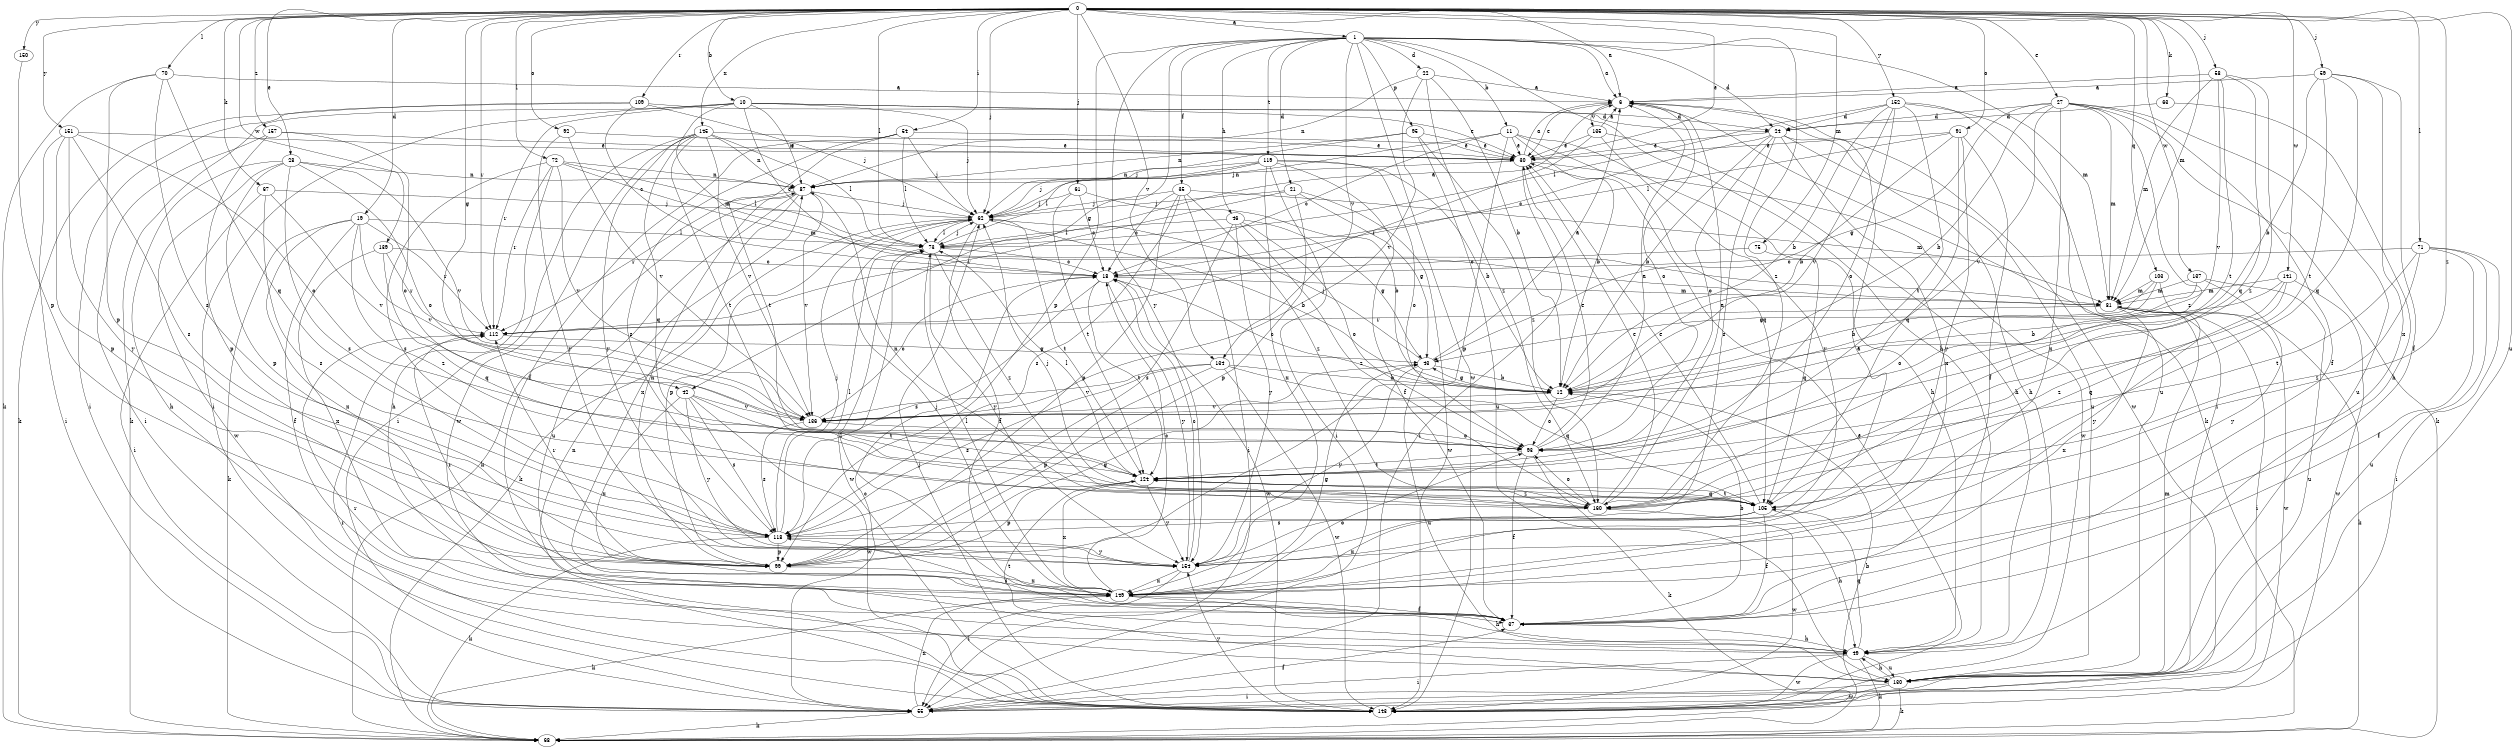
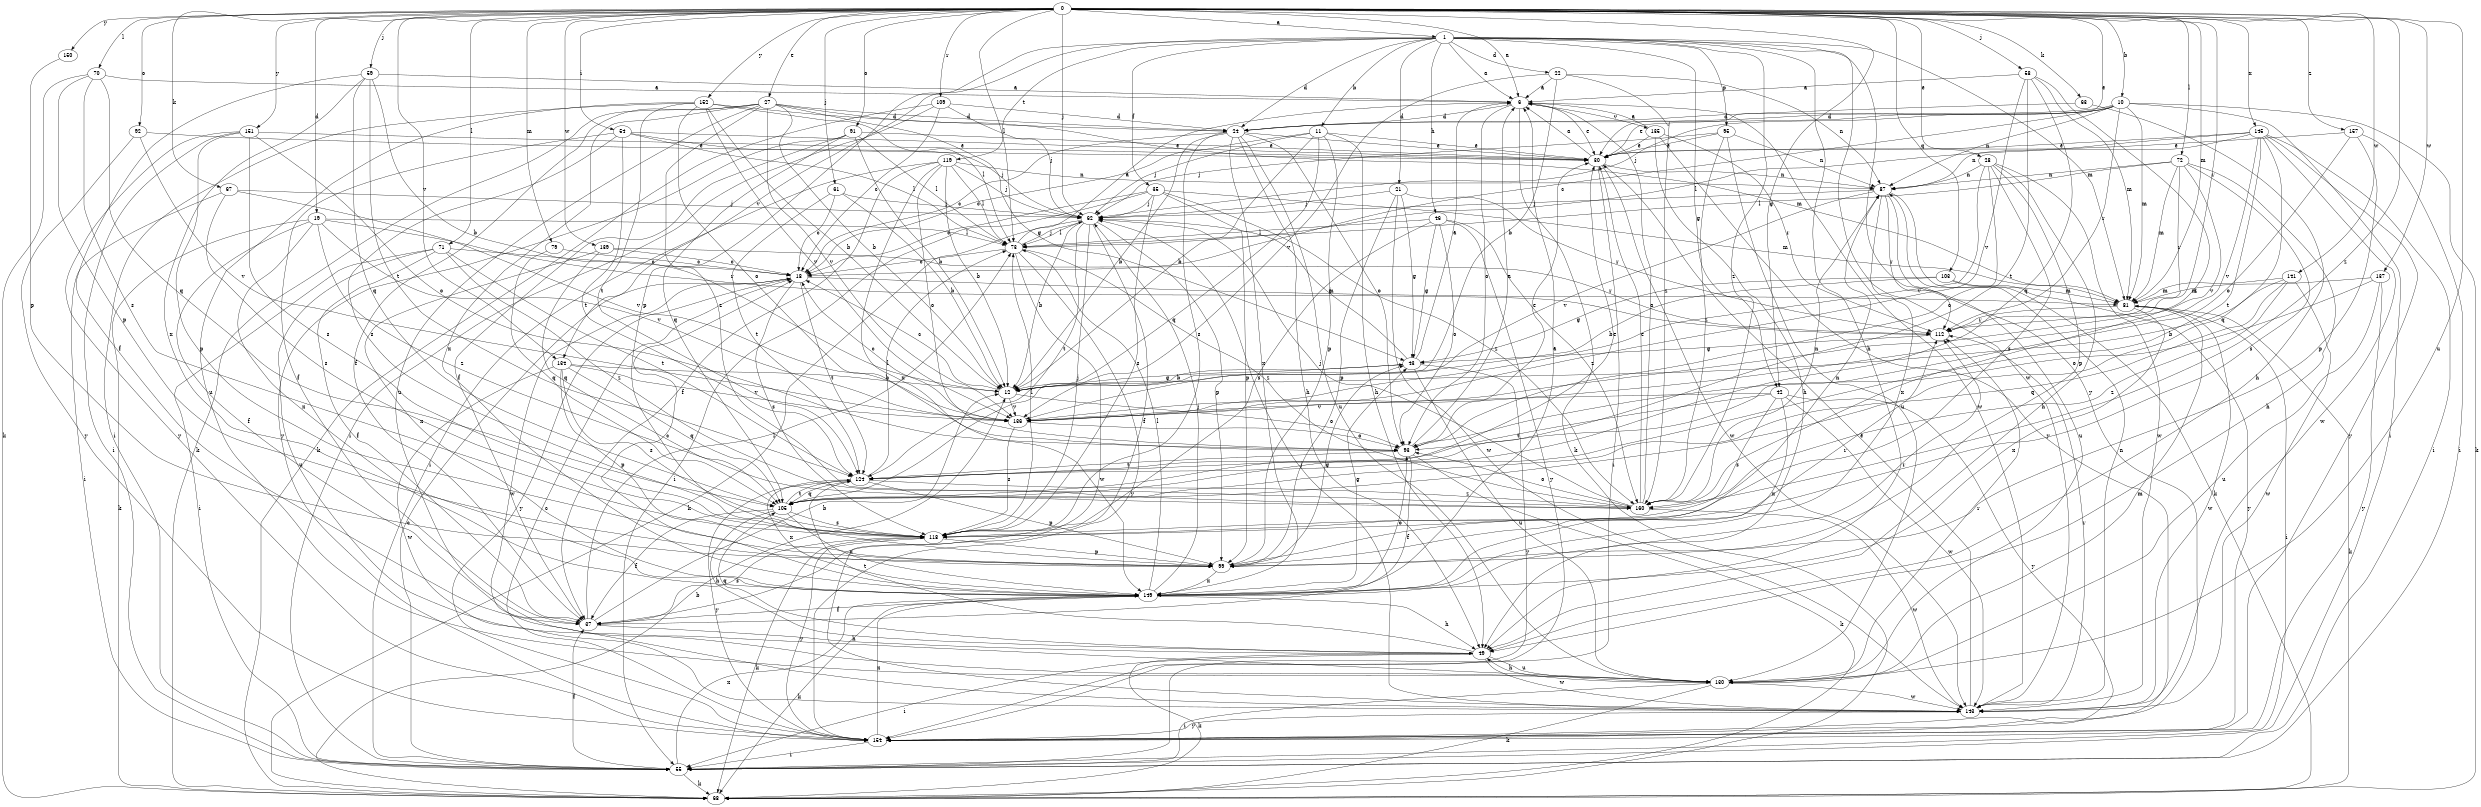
edge "6" -> "24": added, label "d"
node "75": label "75" -> "79"
edge "118" -> "62": reversed
